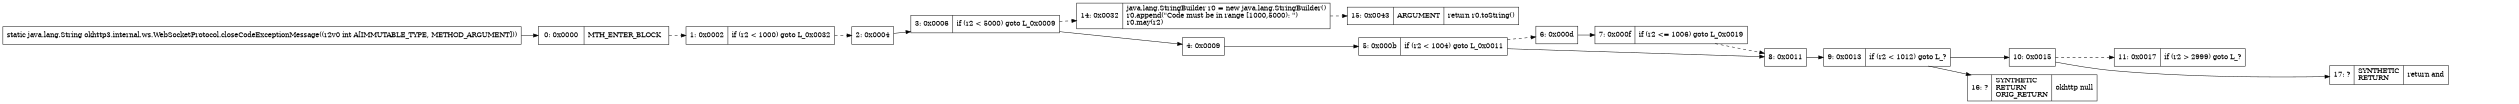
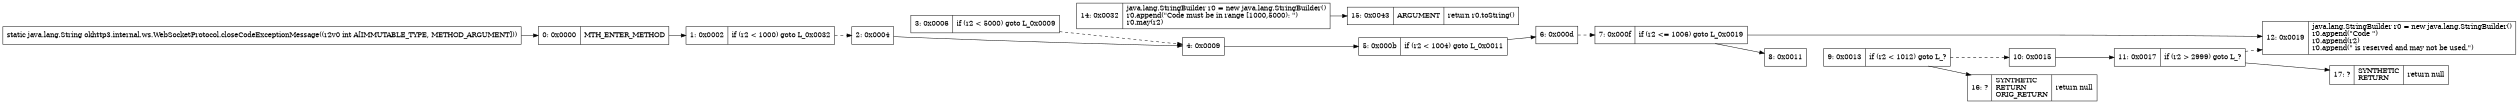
edge "14: 0x0032" -> "15: 0x0043": style dashed -> solid
edge "3: 0x0006" -> "14: 0x0032": removed
edge "2: 0x0004" -> "3: 0x0006": now "2: 0x0004" -> "4: 0x0009"
node "0: 0x0000": text "MTH_ENTER_BLOCK" -> "MTH_ENTER_METHOD"
edge "0: 0x0000" -> "1: 0x0002": style dashed -> solid
edge "6: 0x000d" -> "7: 0x000f": style solid -> dashed
edge "3: 0x0006" -> "4: 0x0009": style solid -> dashed
edge "5: 0x000b" -> "6: 0x000d": style dashed -> solid
node "12: 0x0019": added
edge "7: 0x000f" -> "8: 0x0011": style dashed -> solid
edge "5: 0x000b" -> "8: 0x0011": removed
edge "8: 0x0011" -> "9: 0x0013": removed
edge "9: 0x0013" -> "10: 0x0015": style solid -> dashed
edge "10: 0x0015" -> "11: 0x0017": style dashed -> solid
edge "10: 0x0015" -> "17: ?": now "11: 0x0017" -> "17: ?"
node "17: ?": text "return and" -> "return null"
node "16: ?": text "okhttp null" -> "return null"
